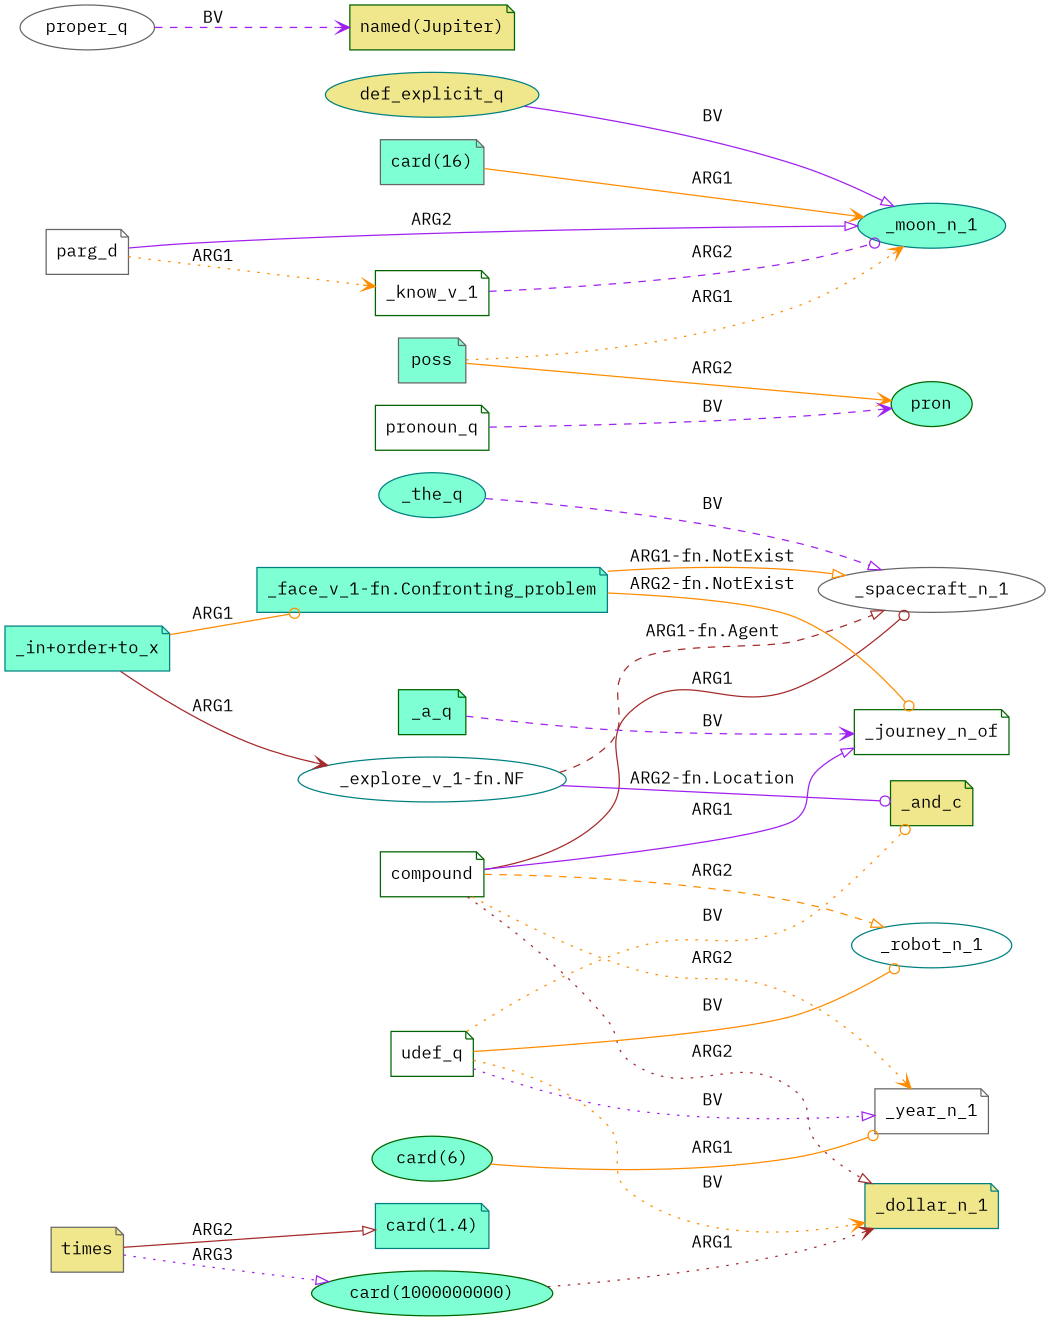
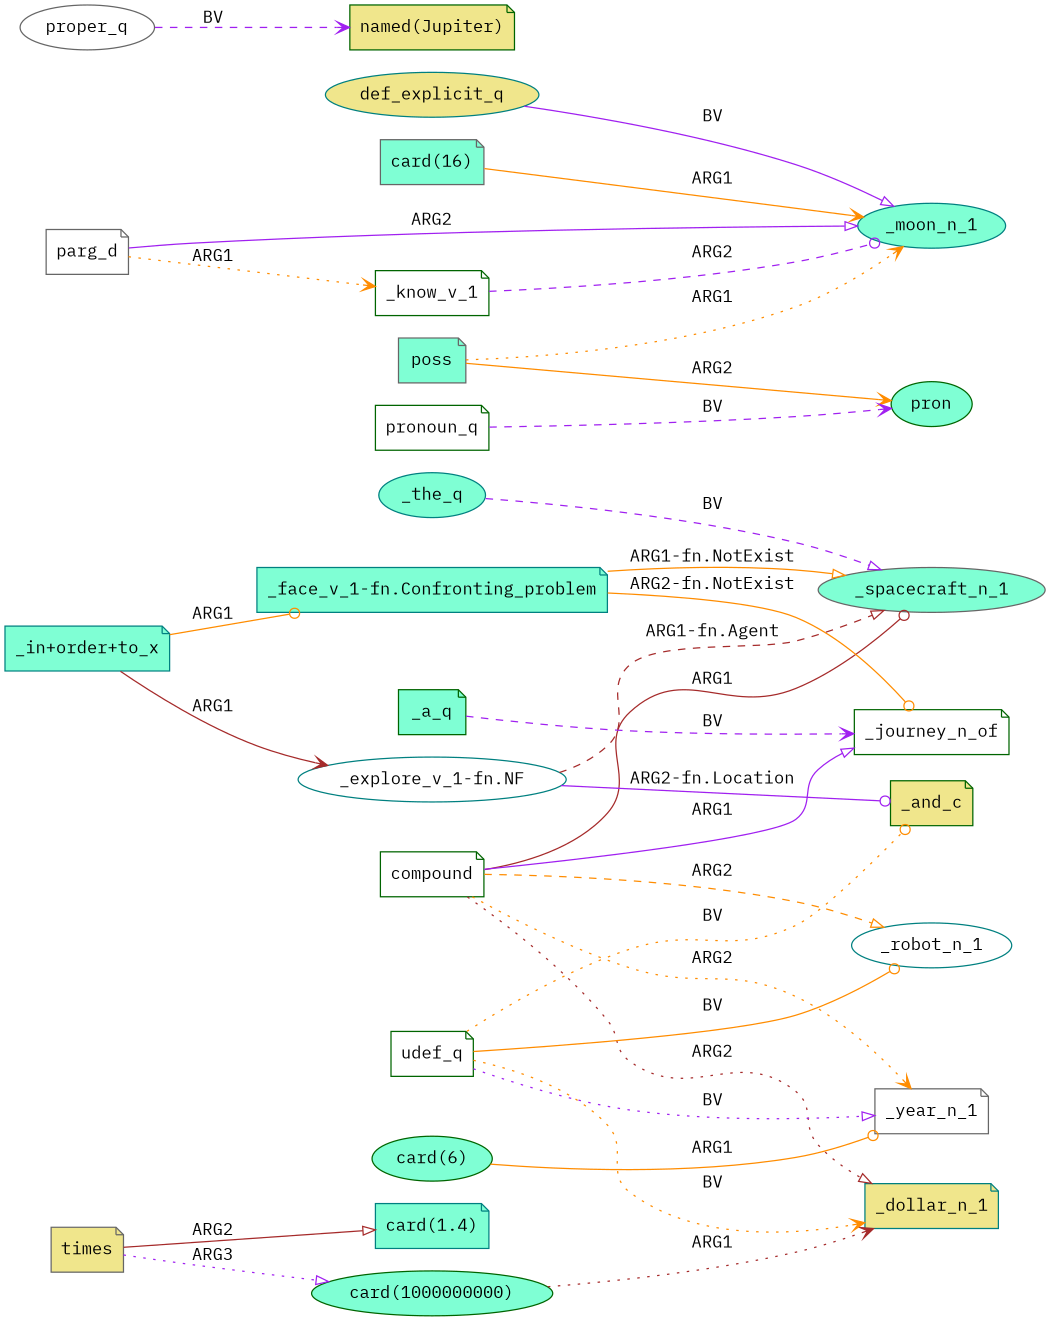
node "_spacecraft_n_1": fillcolor white -> aquamarine
